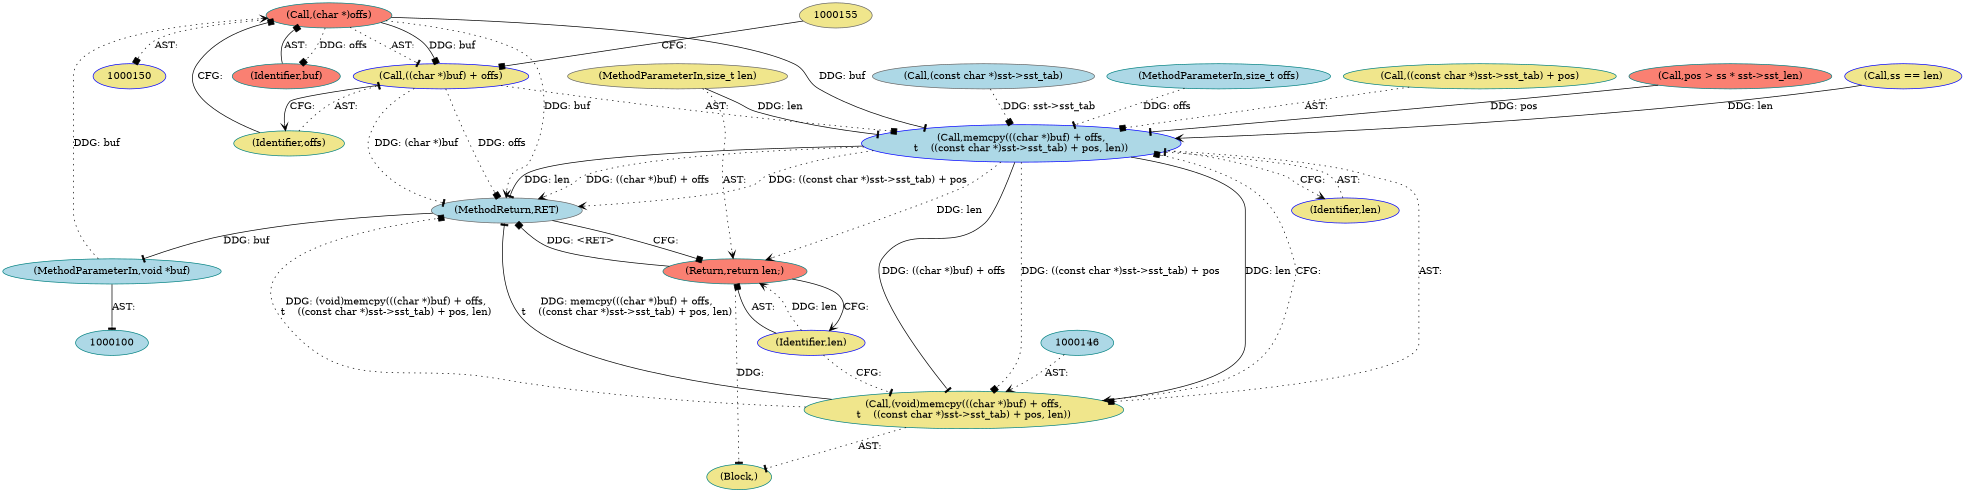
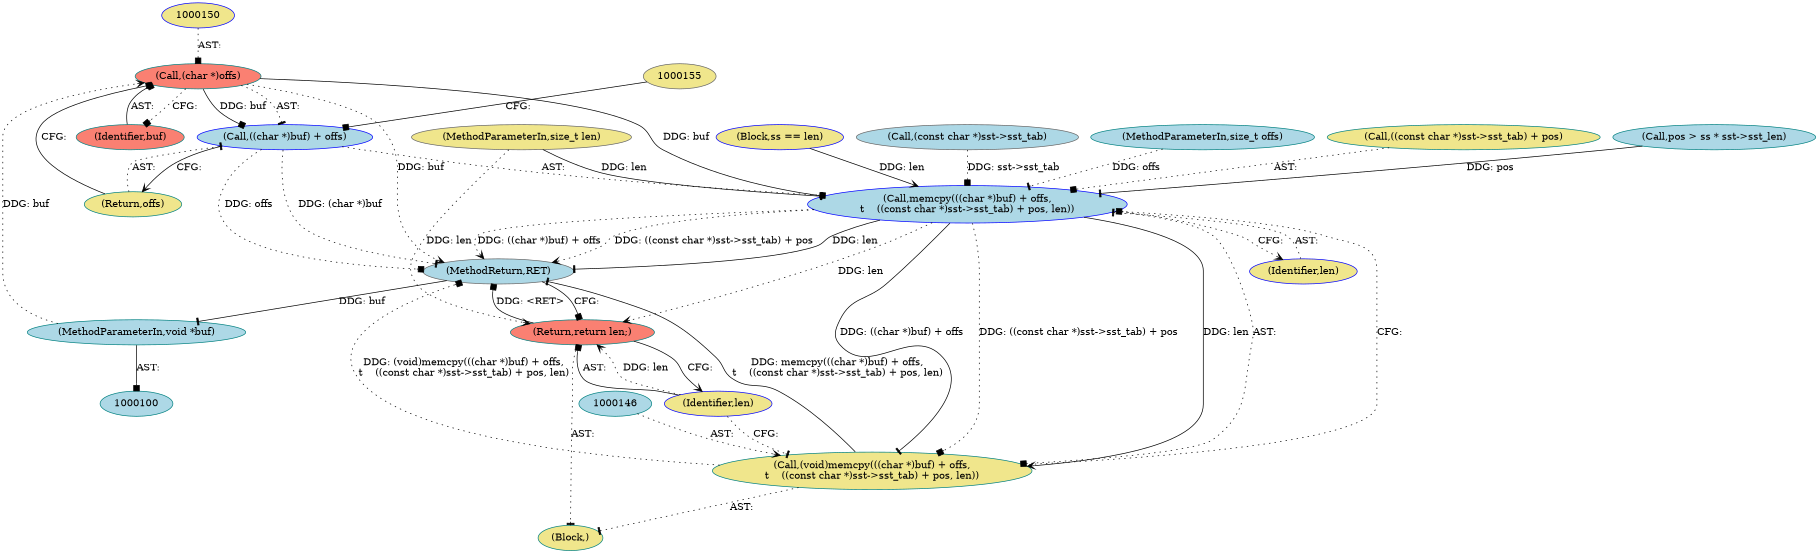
edge "(Call,(char *)offs)" -> "1000150": reversed
edge "(Call,(char *)offs)" -> "(Identifier,buf)": label "DDG: offs" -> "CFG: "
node "(Call,((char *)buf) + offs)": fillcolor khaki -> lightblue
node "(Call,pos > ss * sst->sst_len)": fillcolor salmon -> lightblue
node "(Call,ss == len)": label "(Call,ss == len)" -> "(Block,ss == len)"
node "(Identifier,offs)": label "(Identifier,offs)" -> "(Return,offs)"
edge "(MethodParameterIn,size_t len)" -> "(Return,return len;)": label "AST: " -> "DDG: len"
edge "(MethodParameterIn,void *buf)" -> "1000100": arrowhead tee -> box
edge "(Return,return len;)" -> "(Block,)": label "DDG: " -> "AST: "
